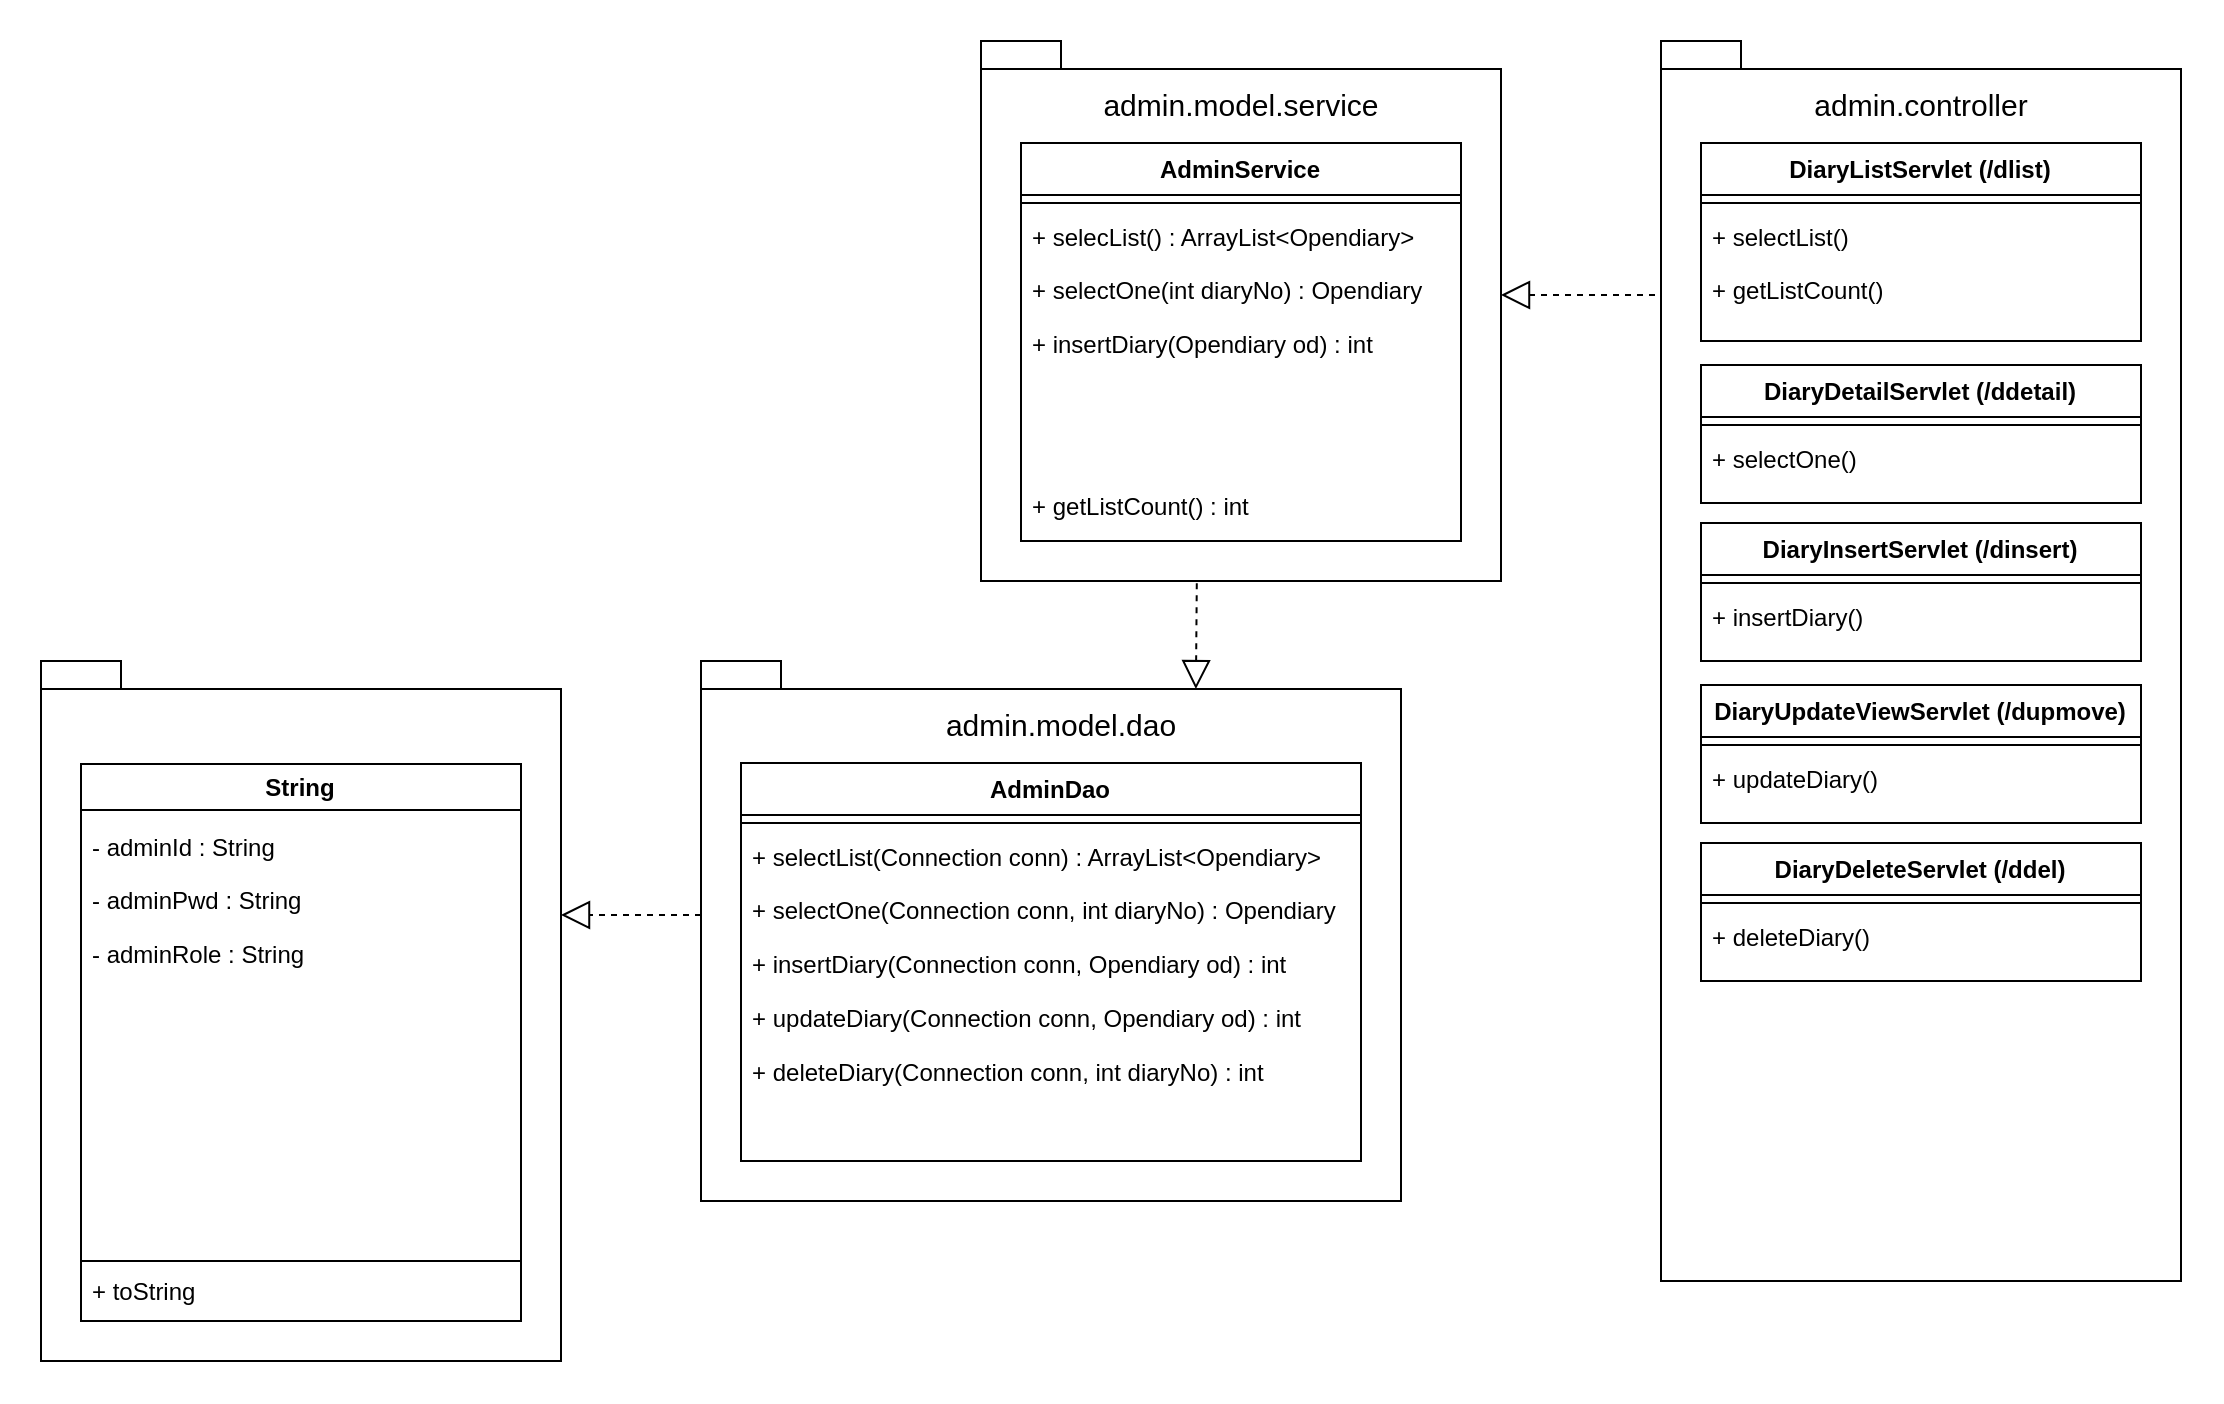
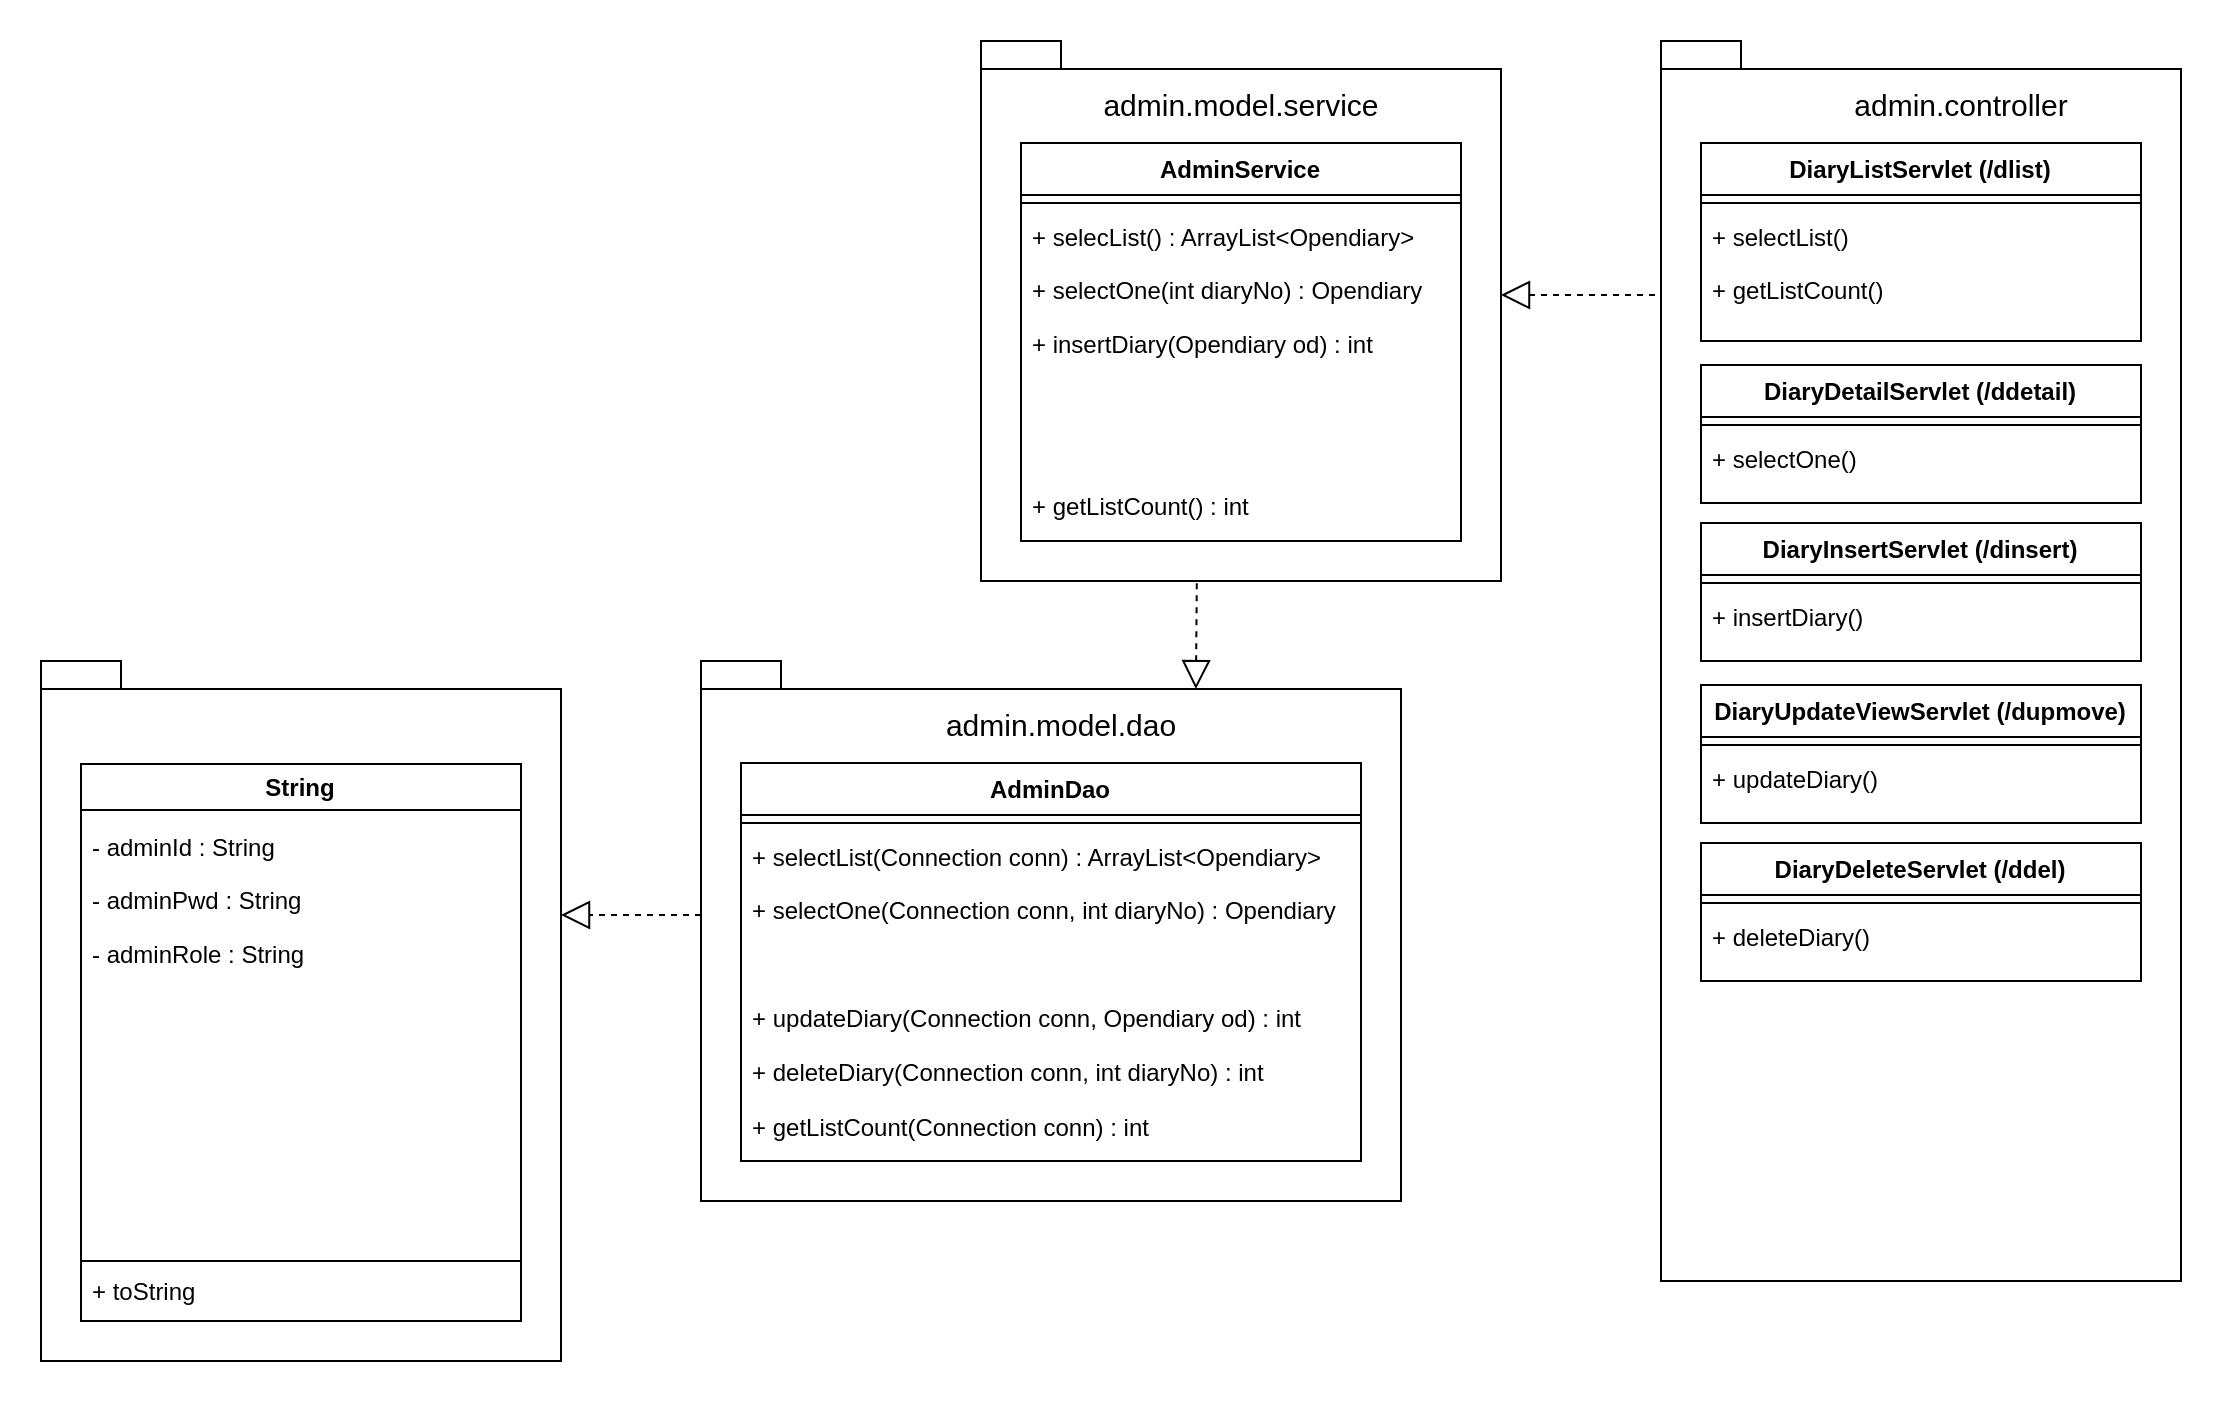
node "admin.controller": moved (1921, 101) -> (1961, 101)
node "+ insertDiary(Connection conn, Opendiary od) : int": removed
node "+ getListCount(Connection conn) : int": added
